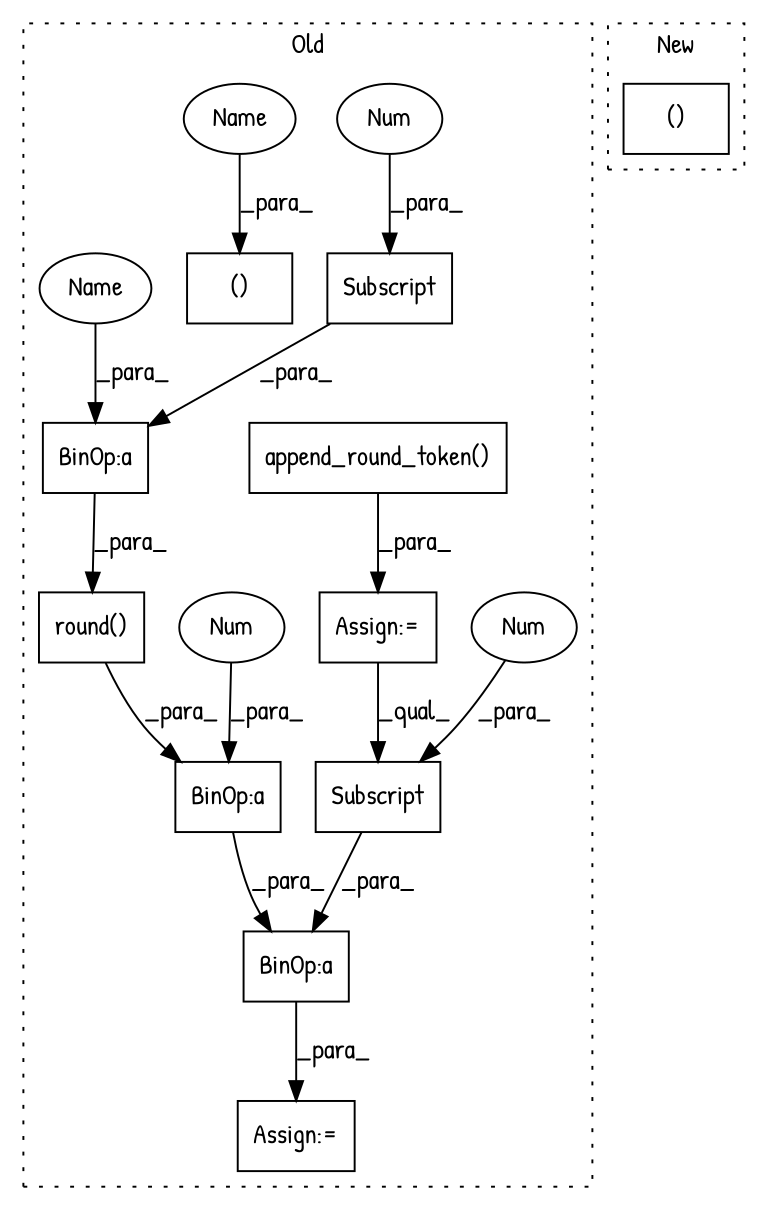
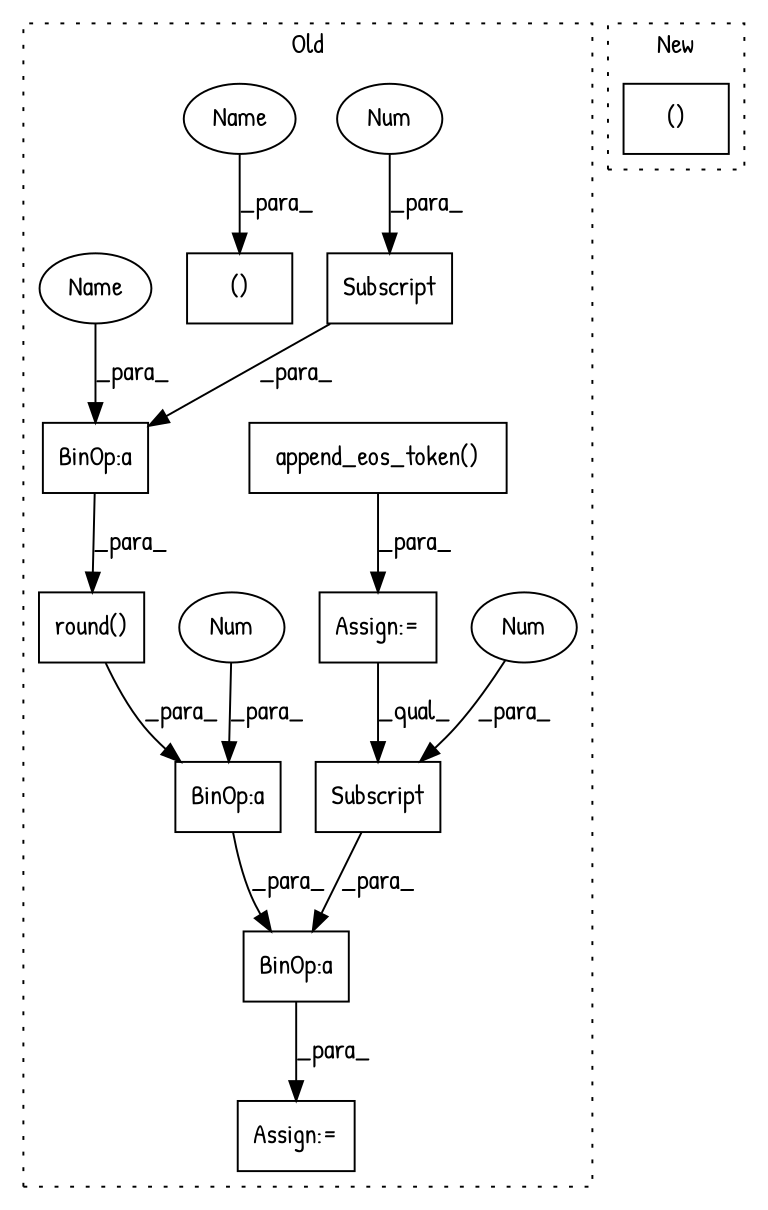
node "append_round_token()": label "append_round_token()" -> "append_eos_token()"
